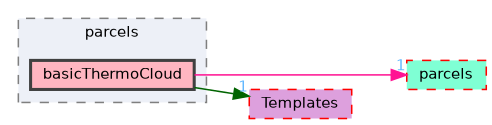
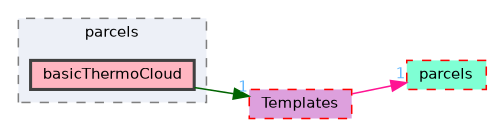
edge "basicThermoCloud" -> "parcels": now "Templates" -> "parcels"
